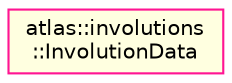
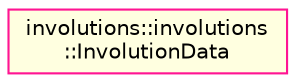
node "atlas::involutions ::InvolutionData": label "atlas::involutions ::InvolutionData" -> "involutions::involutions ::InvolutionData"
